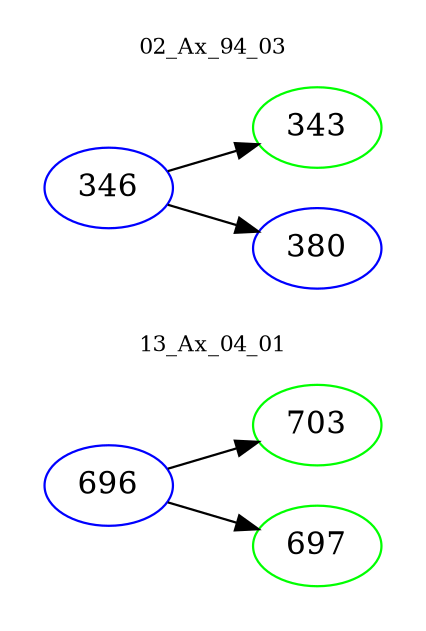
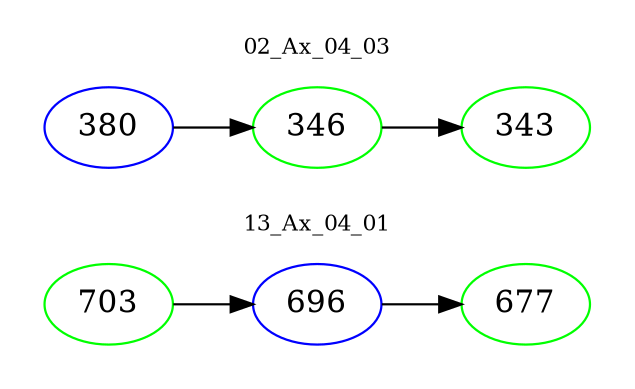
cluster "02_Ax_94_03": label "02_Ax_94_03" -> "02_Ax_04_03"
node "346": color blue -> green
edge "346" -> "380": reversed
edge "696" -> "703": reversed
node "697": label "697" -> "677"
